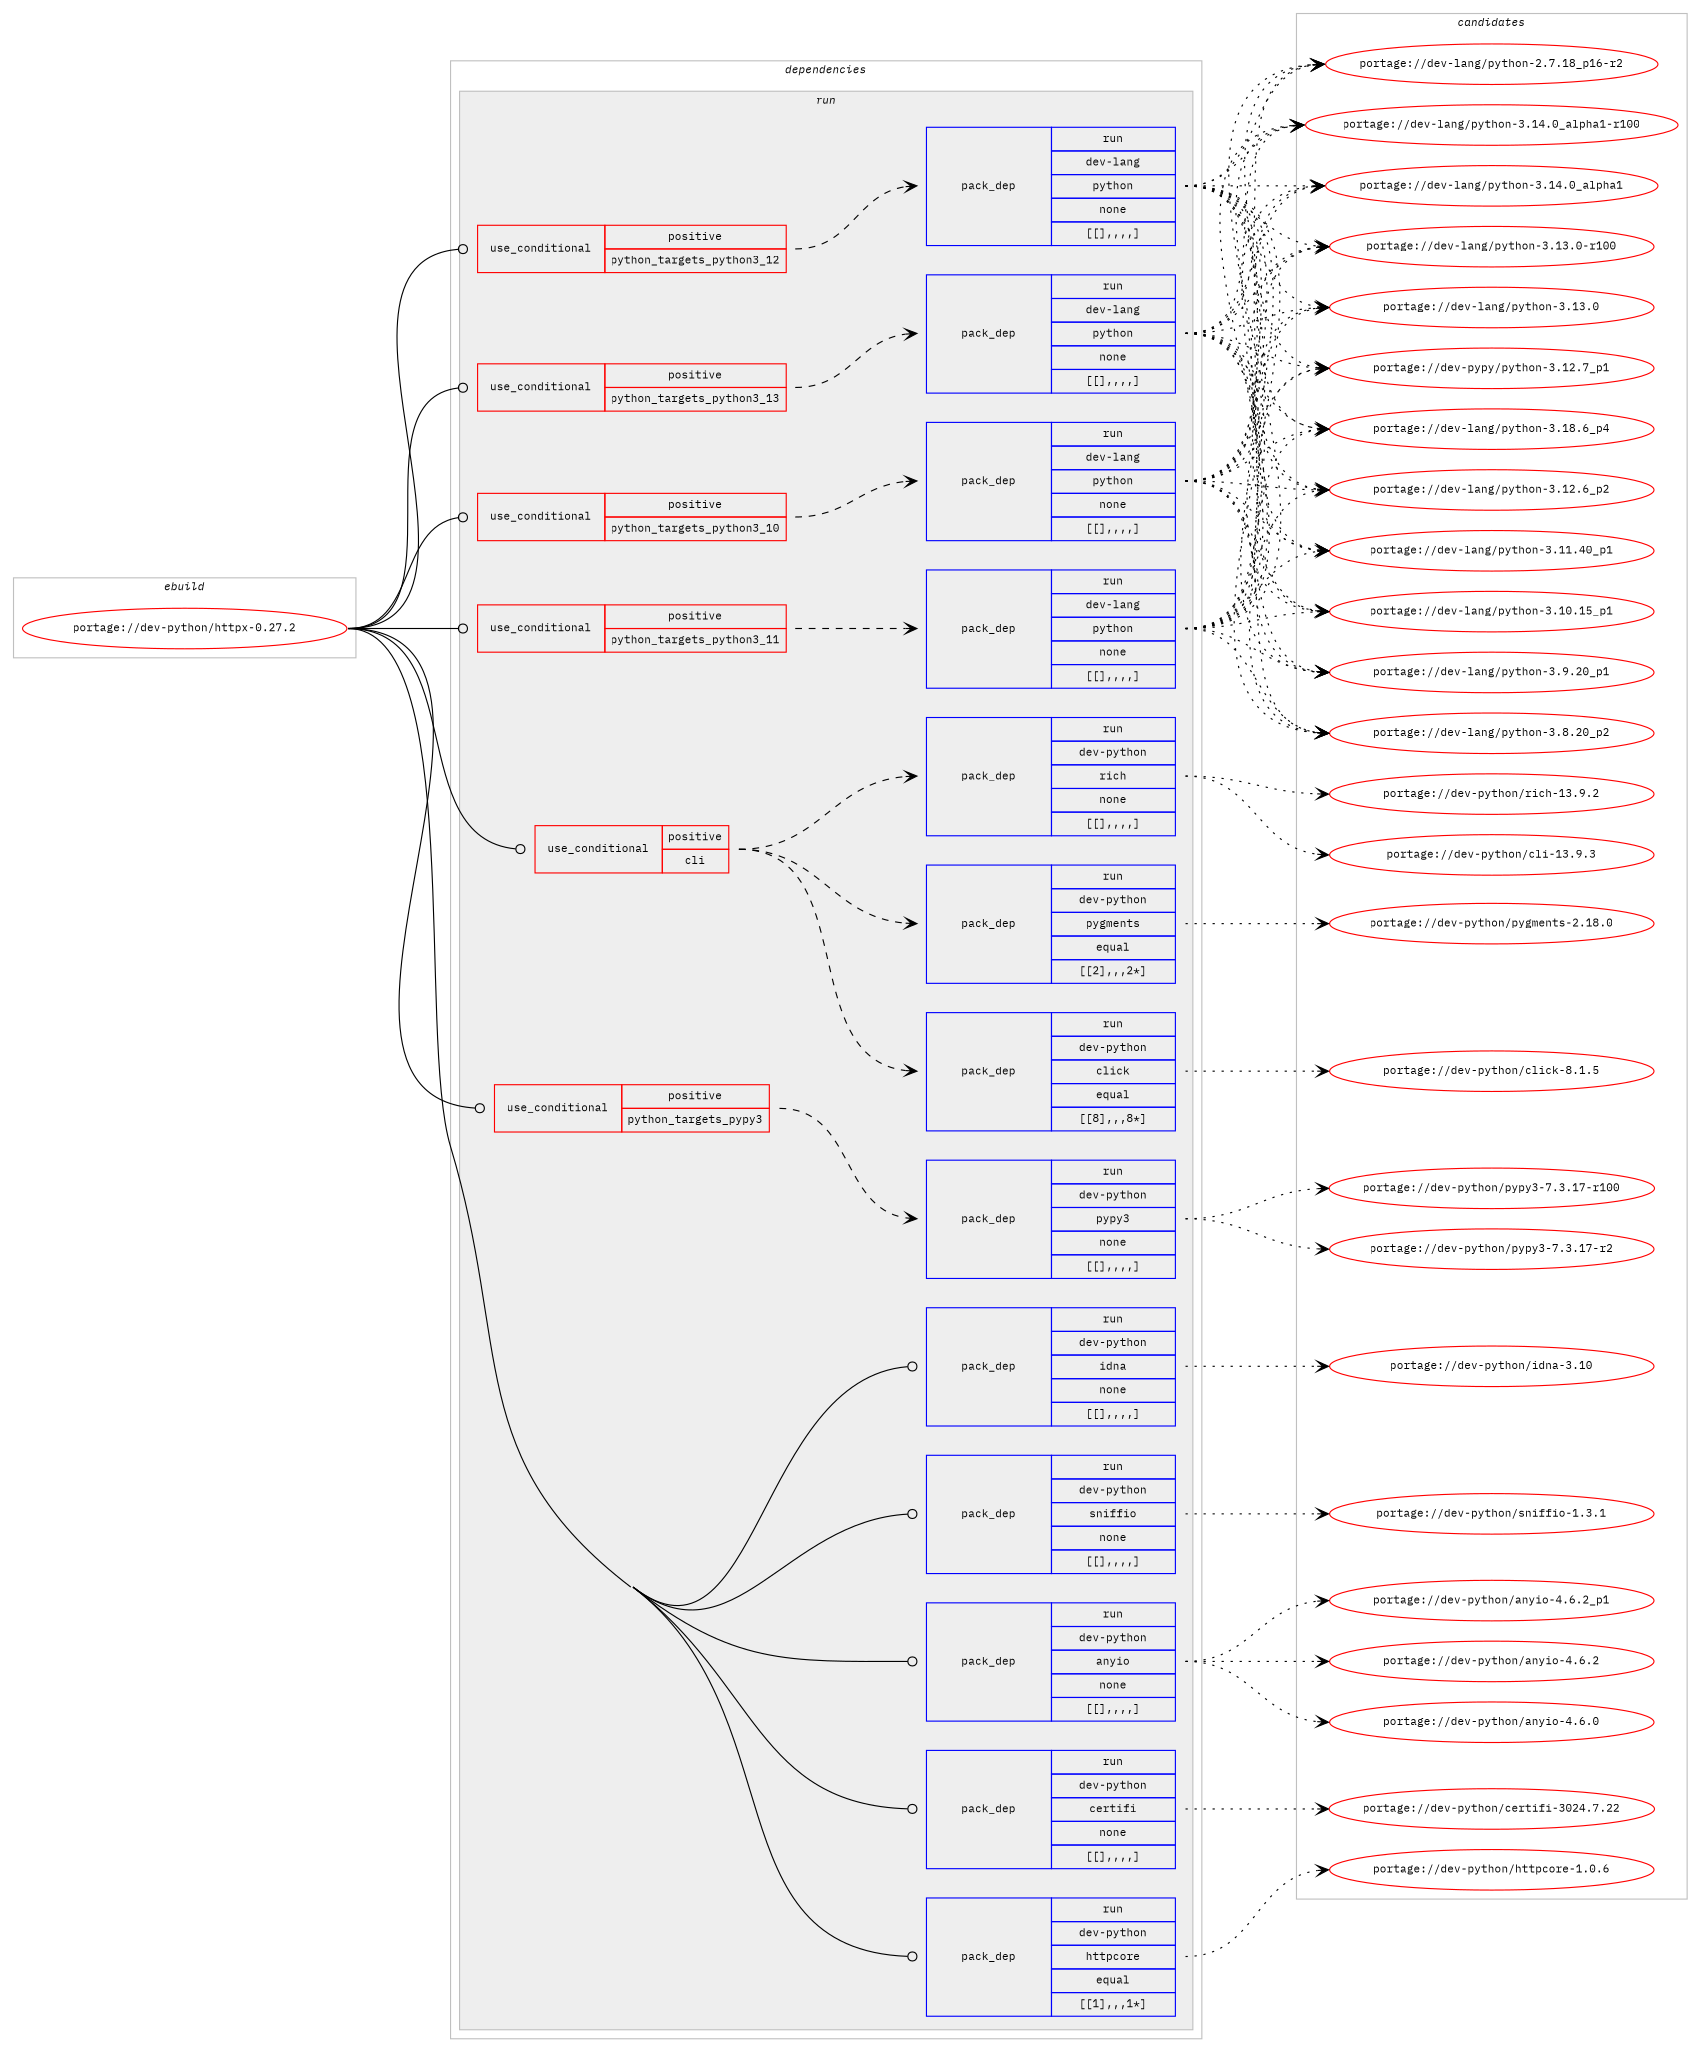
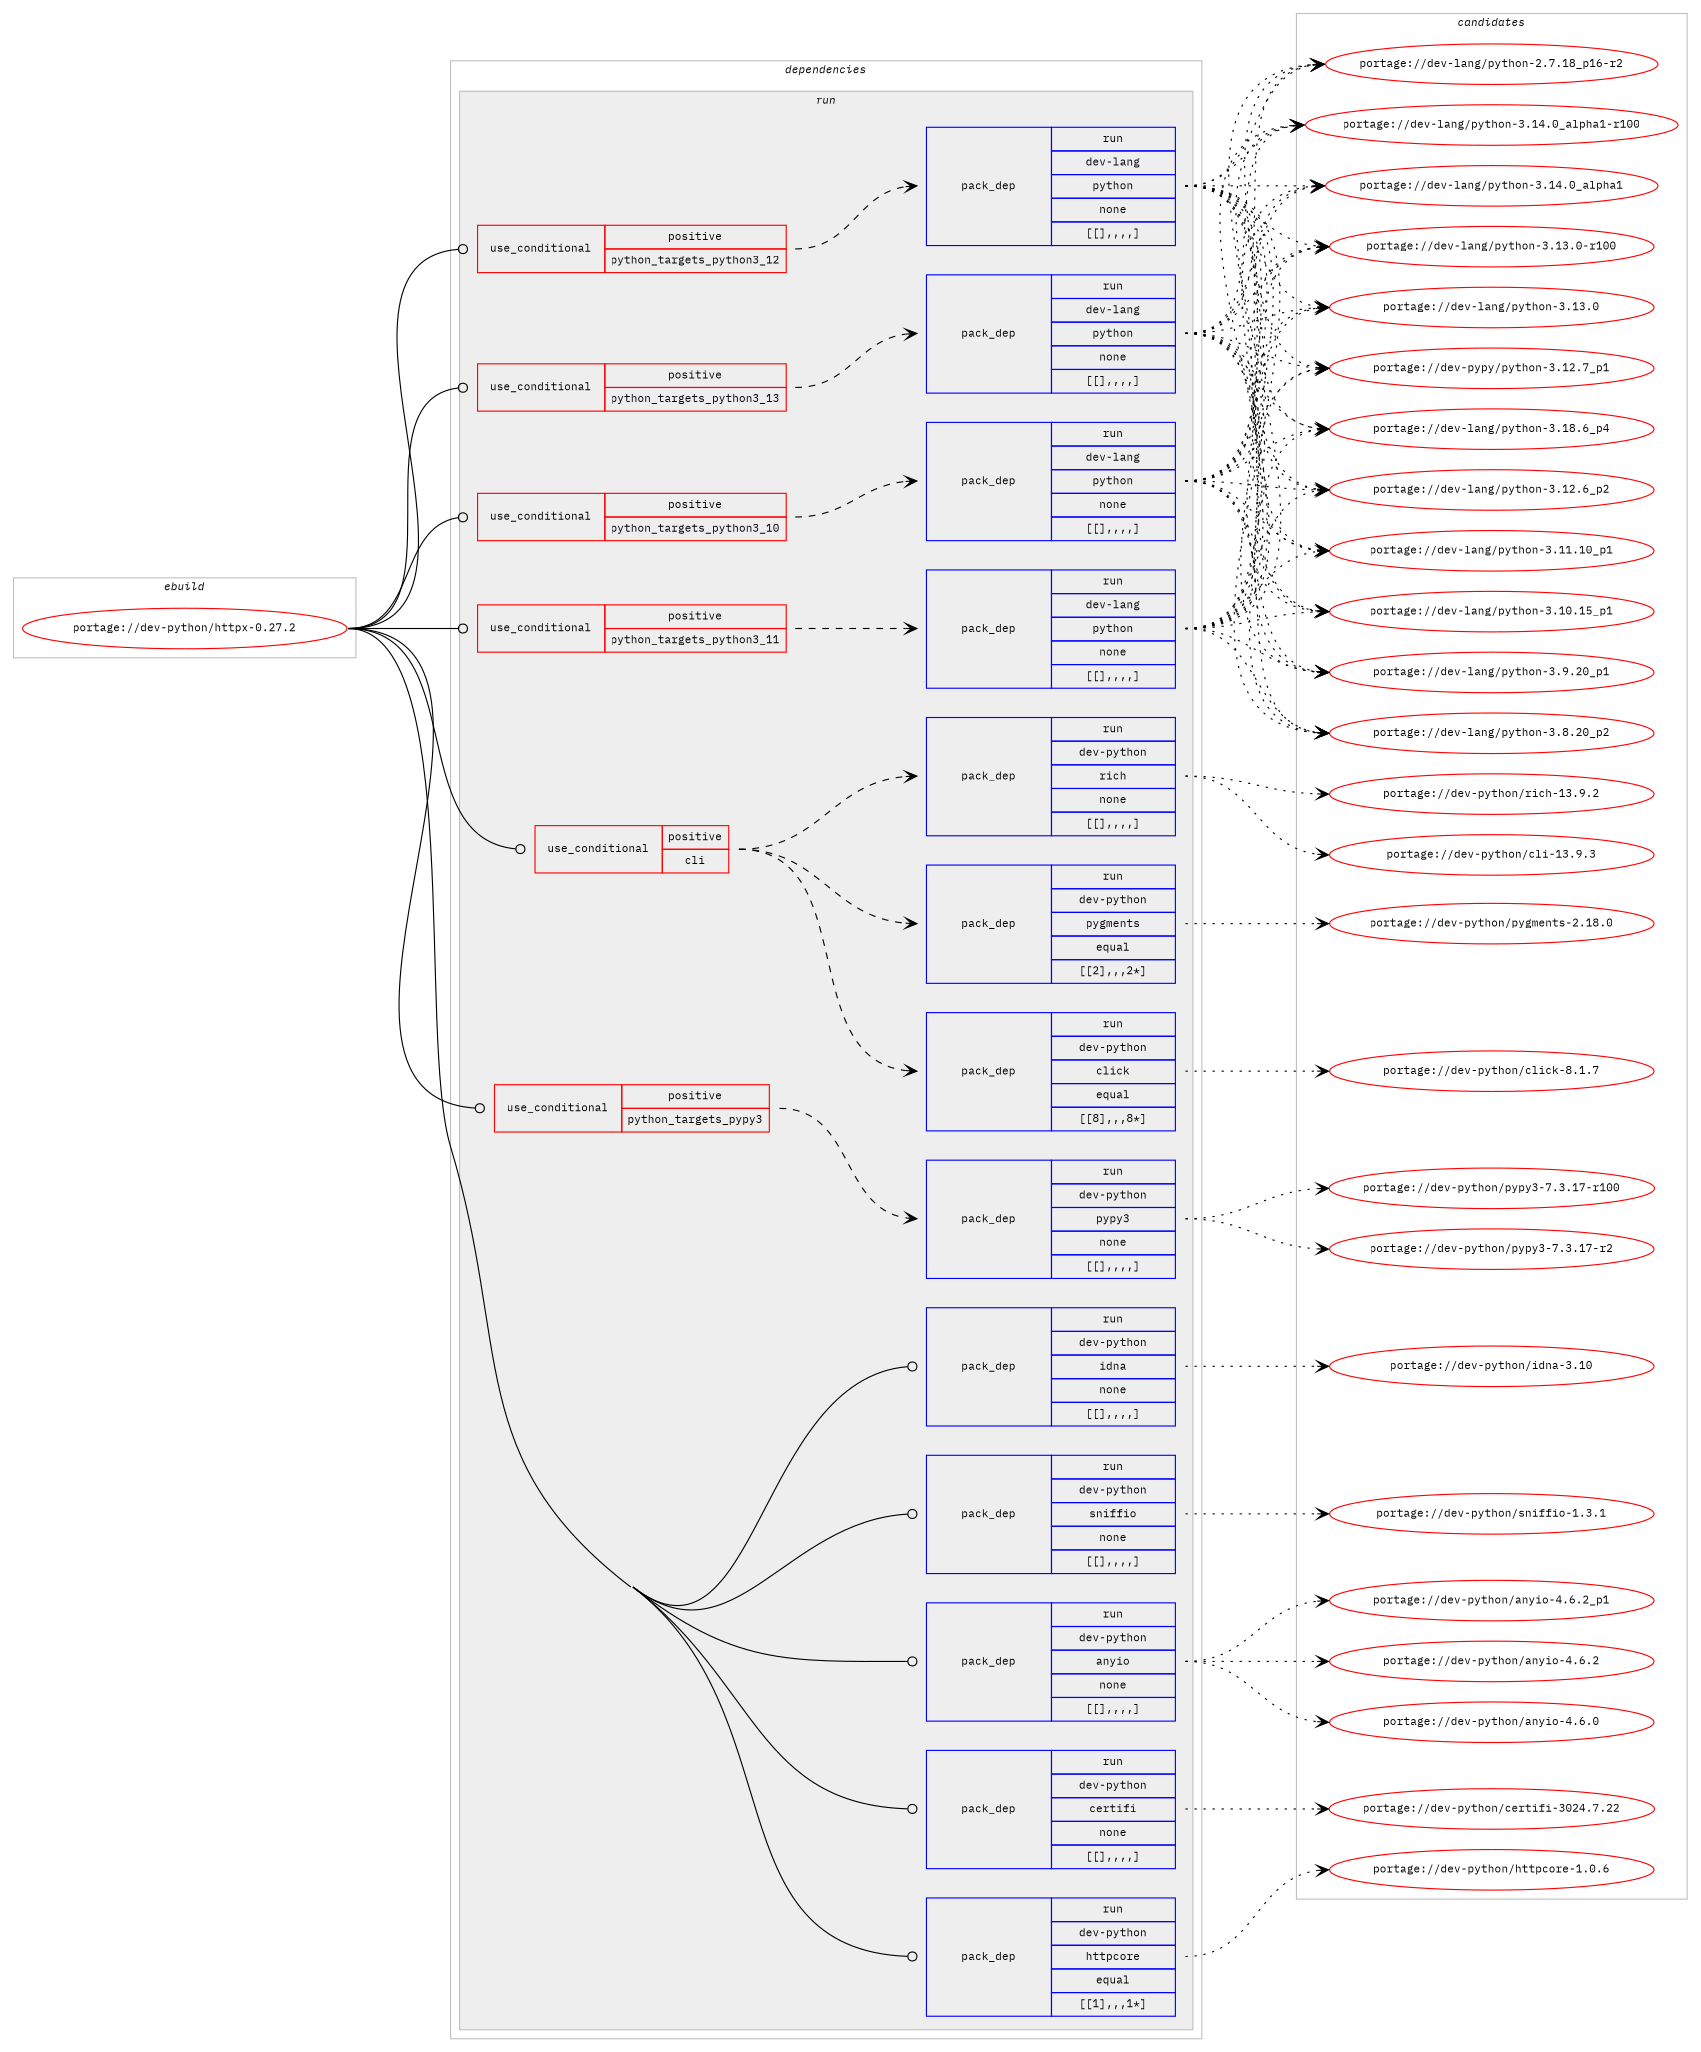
node "portage://dev-lang/python-3.11.40_p1": label "portage://dev-lang/python-3.11.40_p1" -> "portage://dev-lang/python-3.11.10_p1"
node "portage://dev-python/click-8.1.5": label "portage://dev-python/click-8.1.5" -> "portage://dev-python/click-8.1.7"
